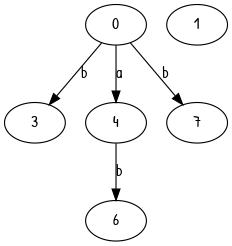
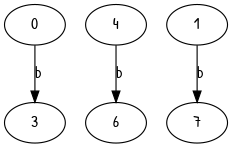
edge "0" -> "4": removed, label "a"
edge "0" -> "7": now "1" -> "7"
